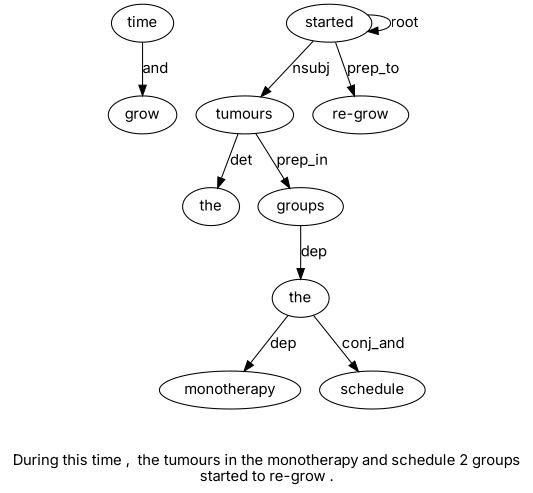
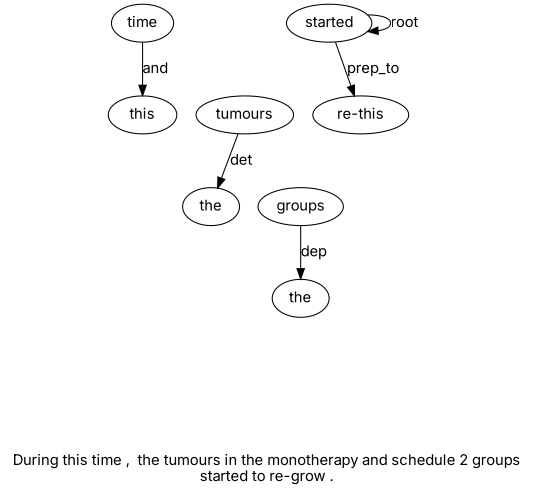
edge "started" -> "tumours": removed, label "nsubj"
node "grow": label "grow" -> "this"
node "re-grow": label "re-grow" -> "re-this"
edge "tumours" -> "groups": removed, label "prep_in"
node "monotherapy": removed
node "schedule": removed
